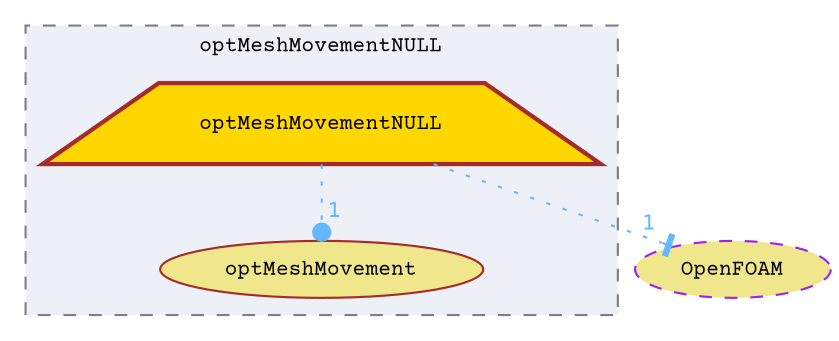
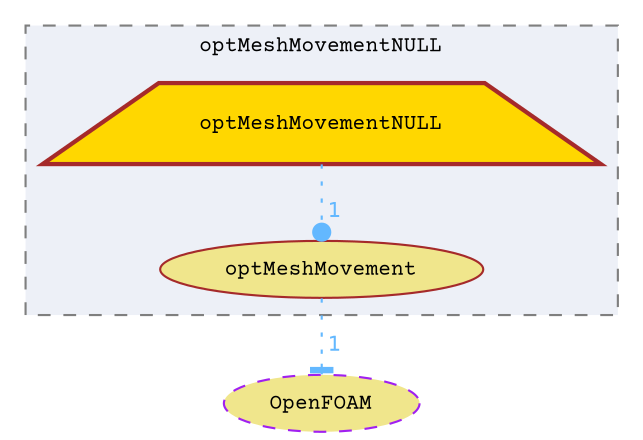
edge "optMeshMovementNULL" -> "OpenFOAM": now "optMeshMovement" -> "OpenFOAM"
